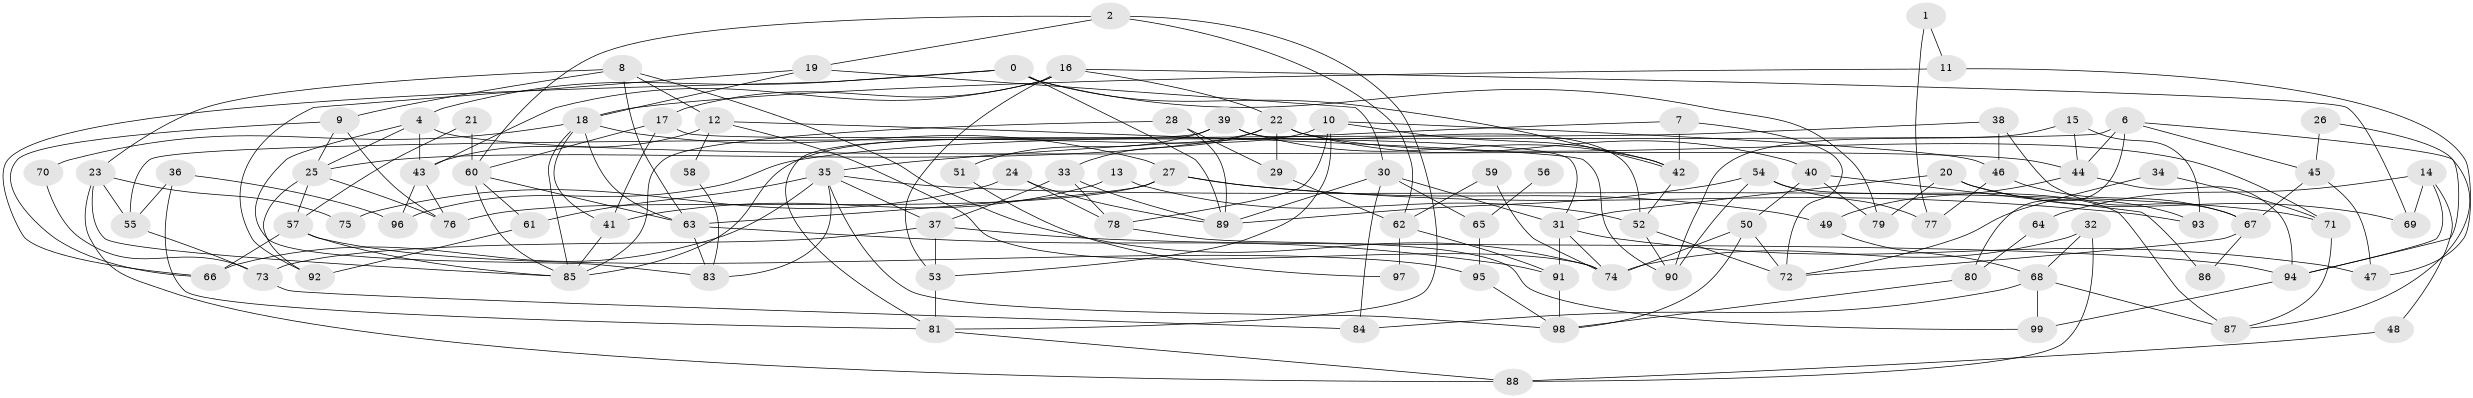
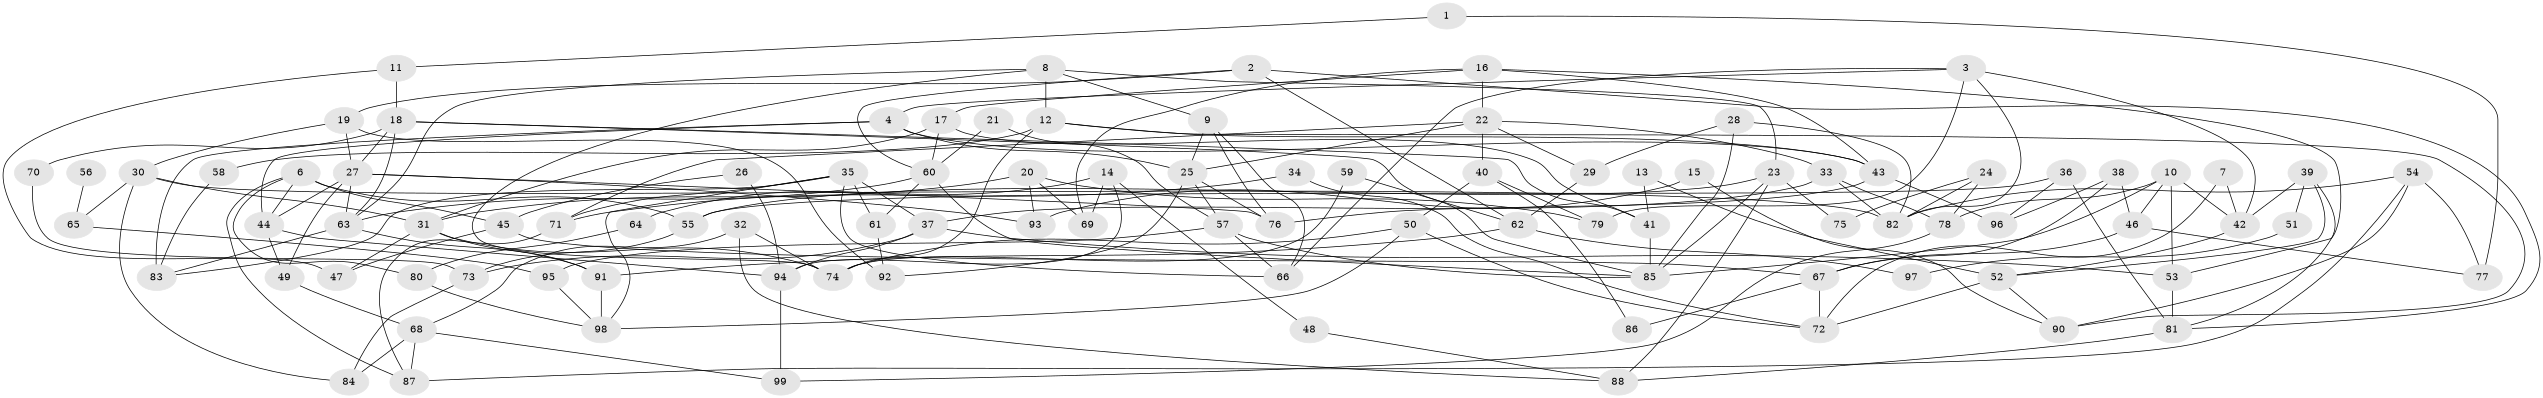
node "0": label "0" -> "3"
edge "19" -- "18": now "19" -- "27"
edge "7" -- "35": removed
edge "15" -- "44": now "27" -- "44"
node "89": label "89" -> "82"
